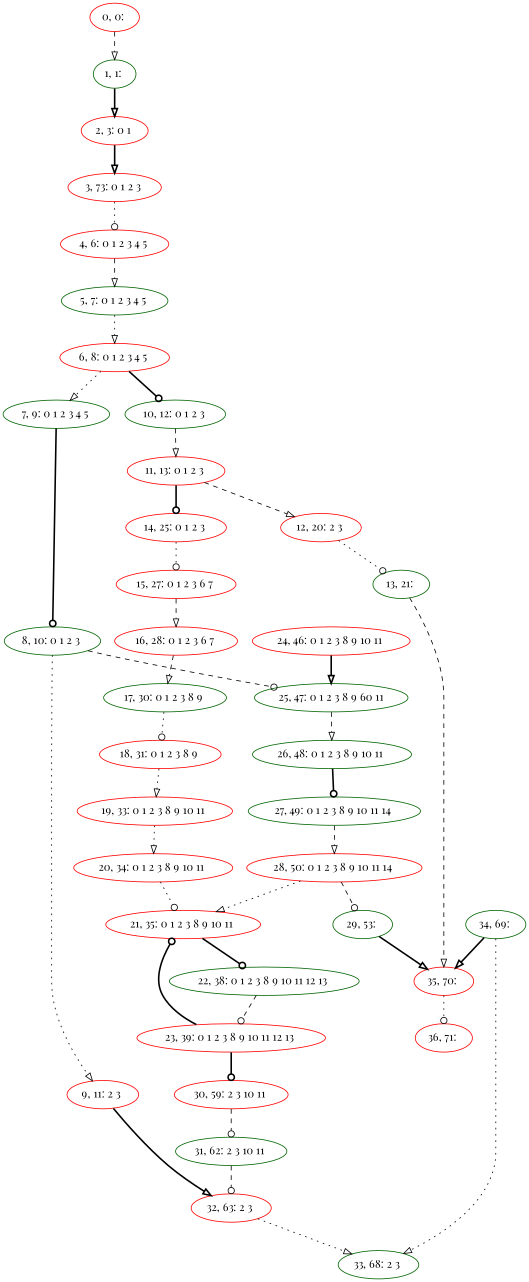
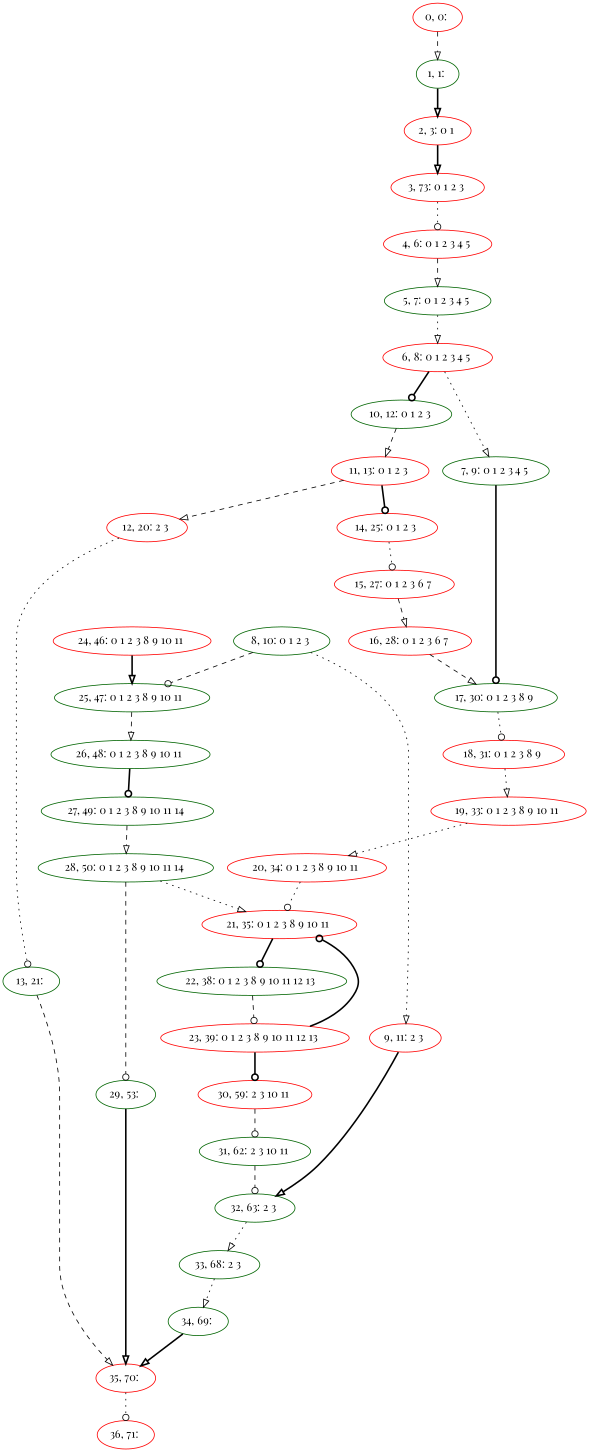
edge "7, 9: 0 1 2 3 4 5" -> "8, 10: 0 1 2 3": now "7, 9: 0 1 2 3 4 5" -> "17, 30: 0 1 2 3 8 9"
node "25, 47: 0 1 2 3 8 9 60 11": label "25, 47: 0 1 2 3 8 9 60 11" -> "25, 47: 0 1 2 3 8 9 10 11"
node "28, 50: 0 1 2 3 8 9 10 11 14": color red -> darkgreen
edge "34, 69:" -> "33, 68: 2 3": reversed
node "32, 63: 2 3": color red -> darkgreen
